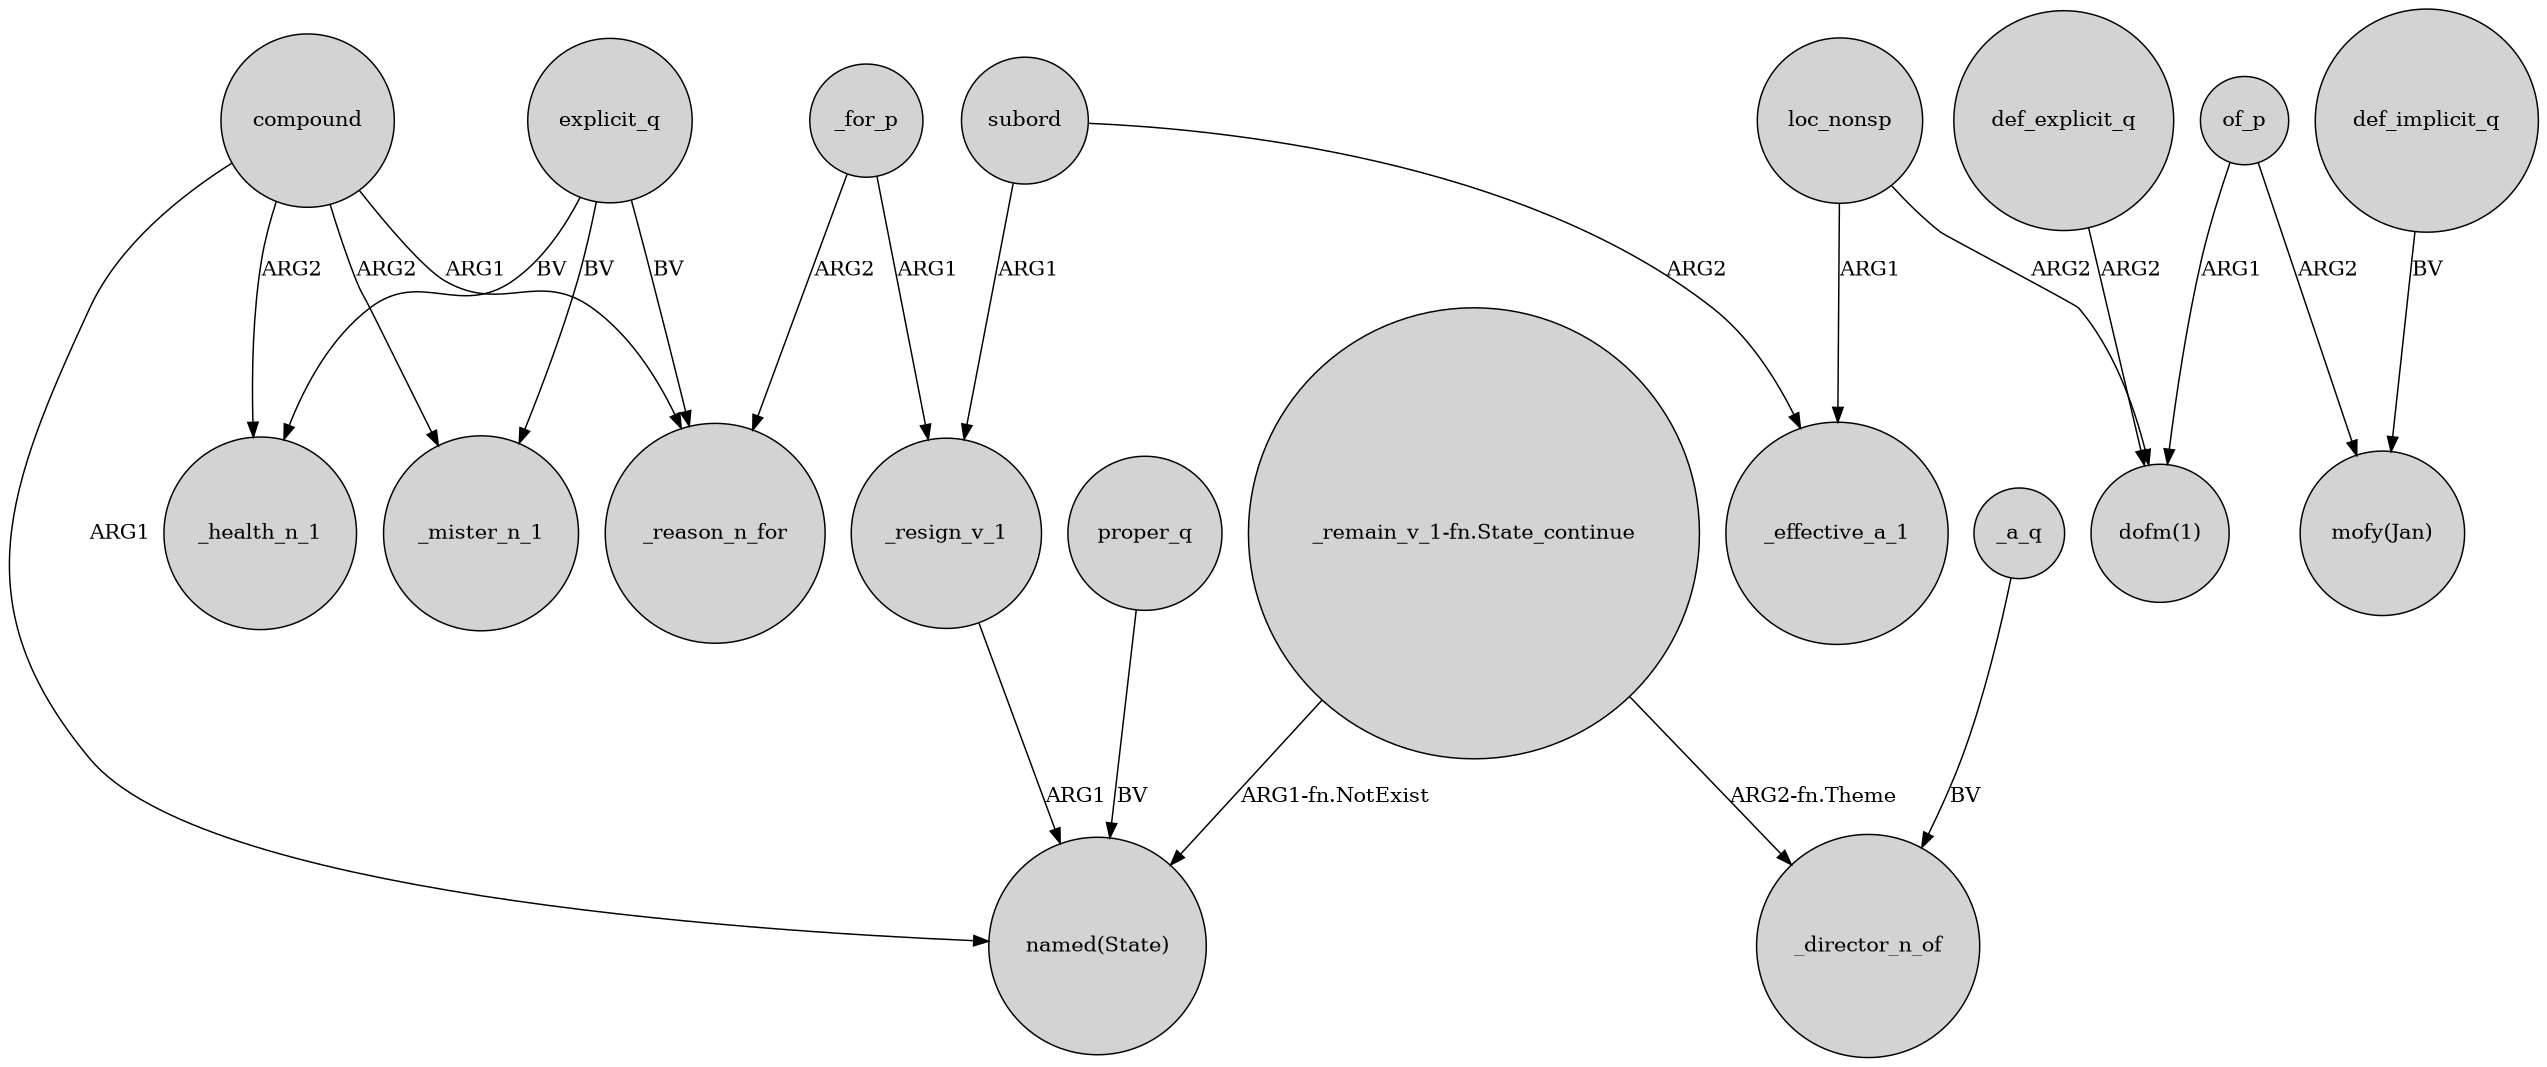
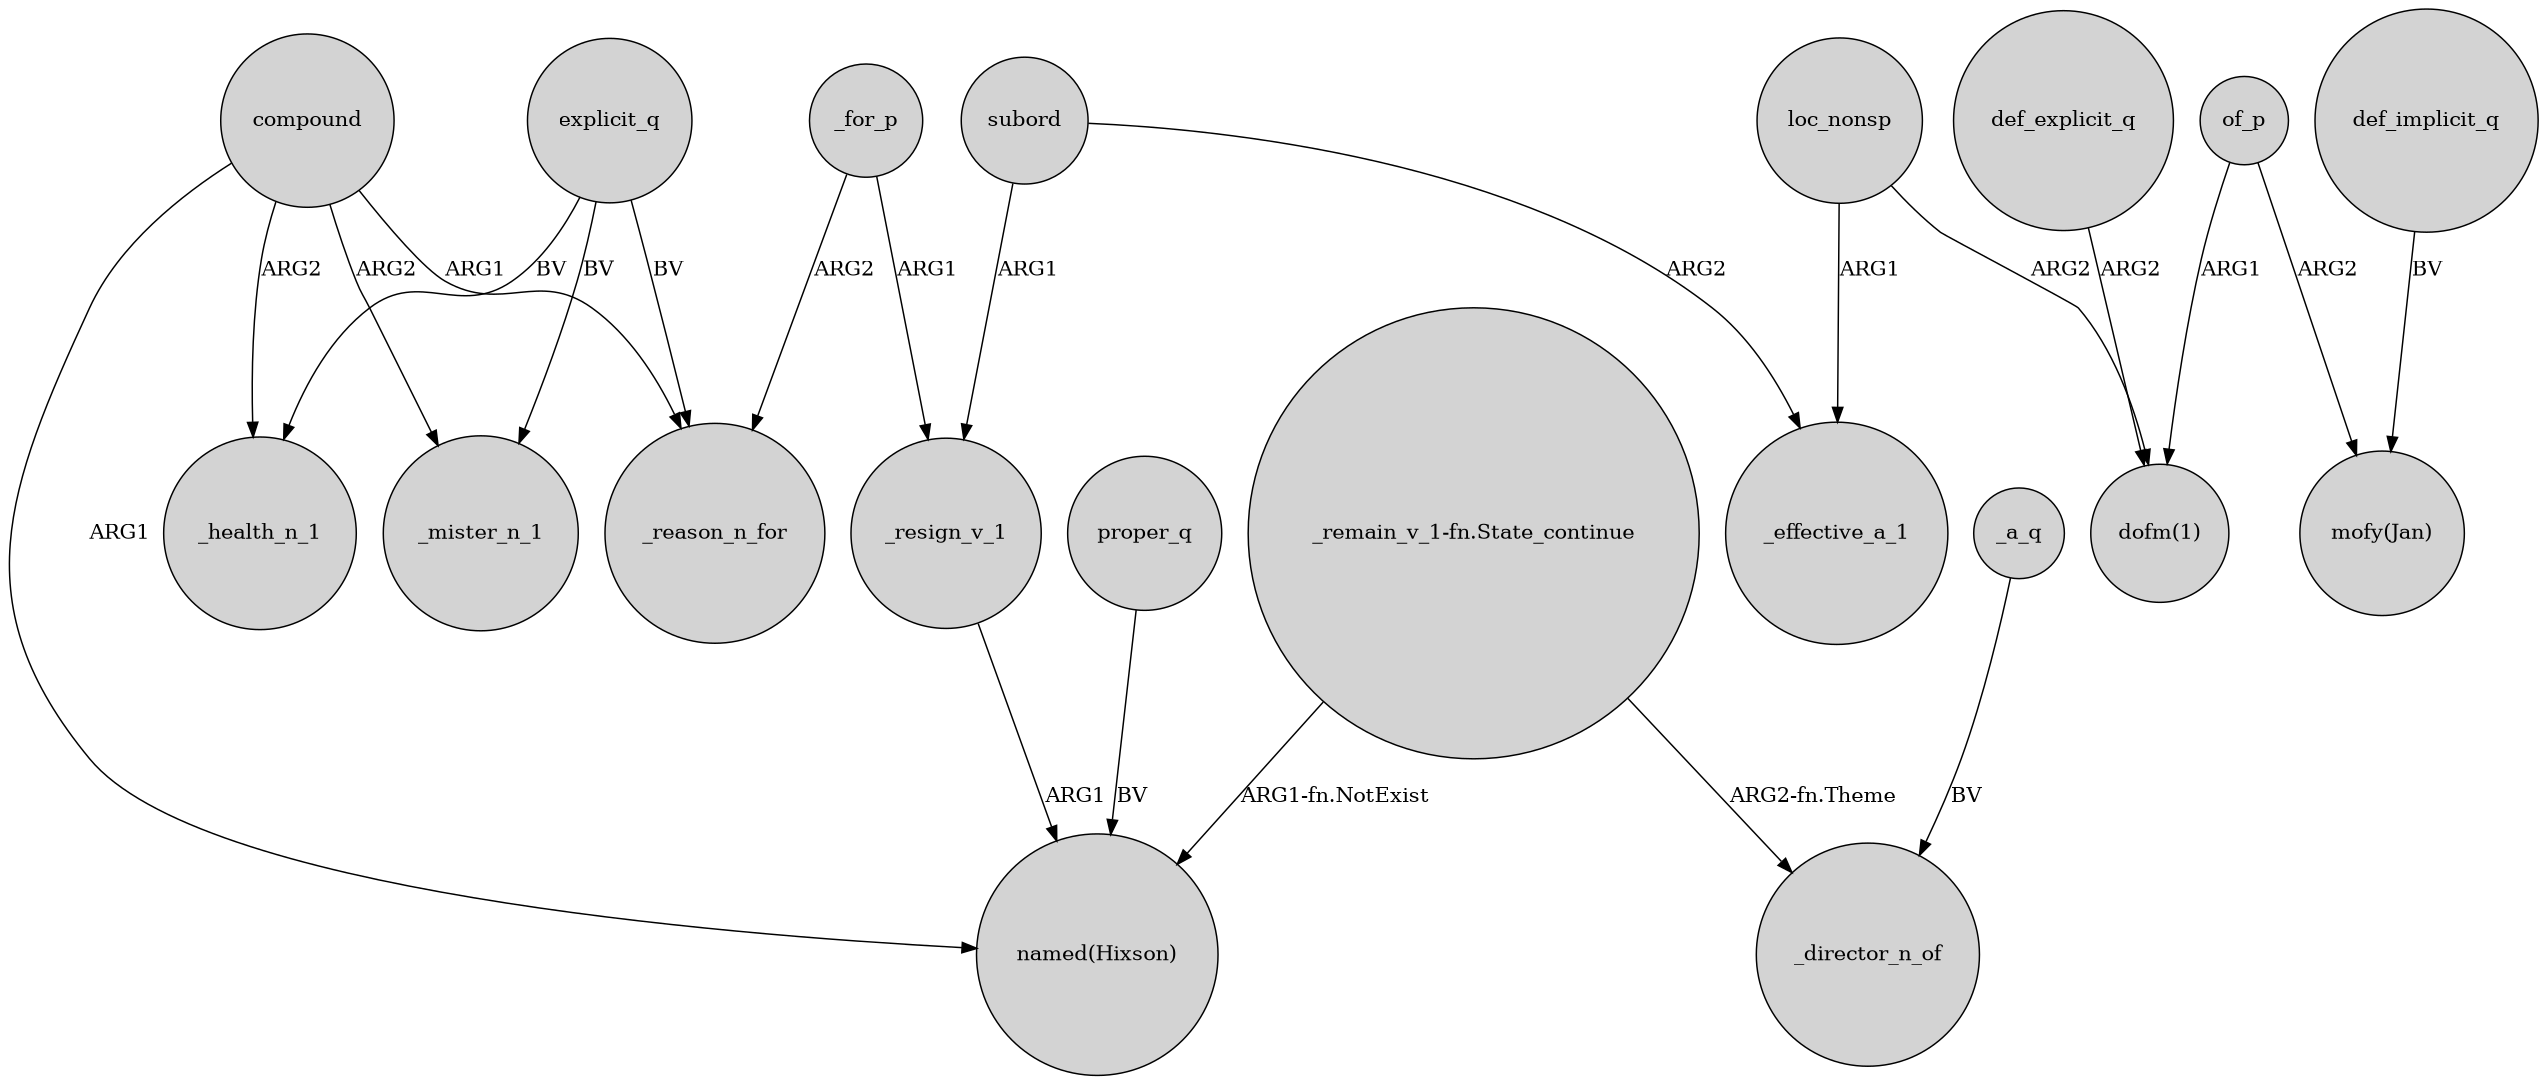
node "named(State)": label "named(State)" -> "named(Hixson)"
